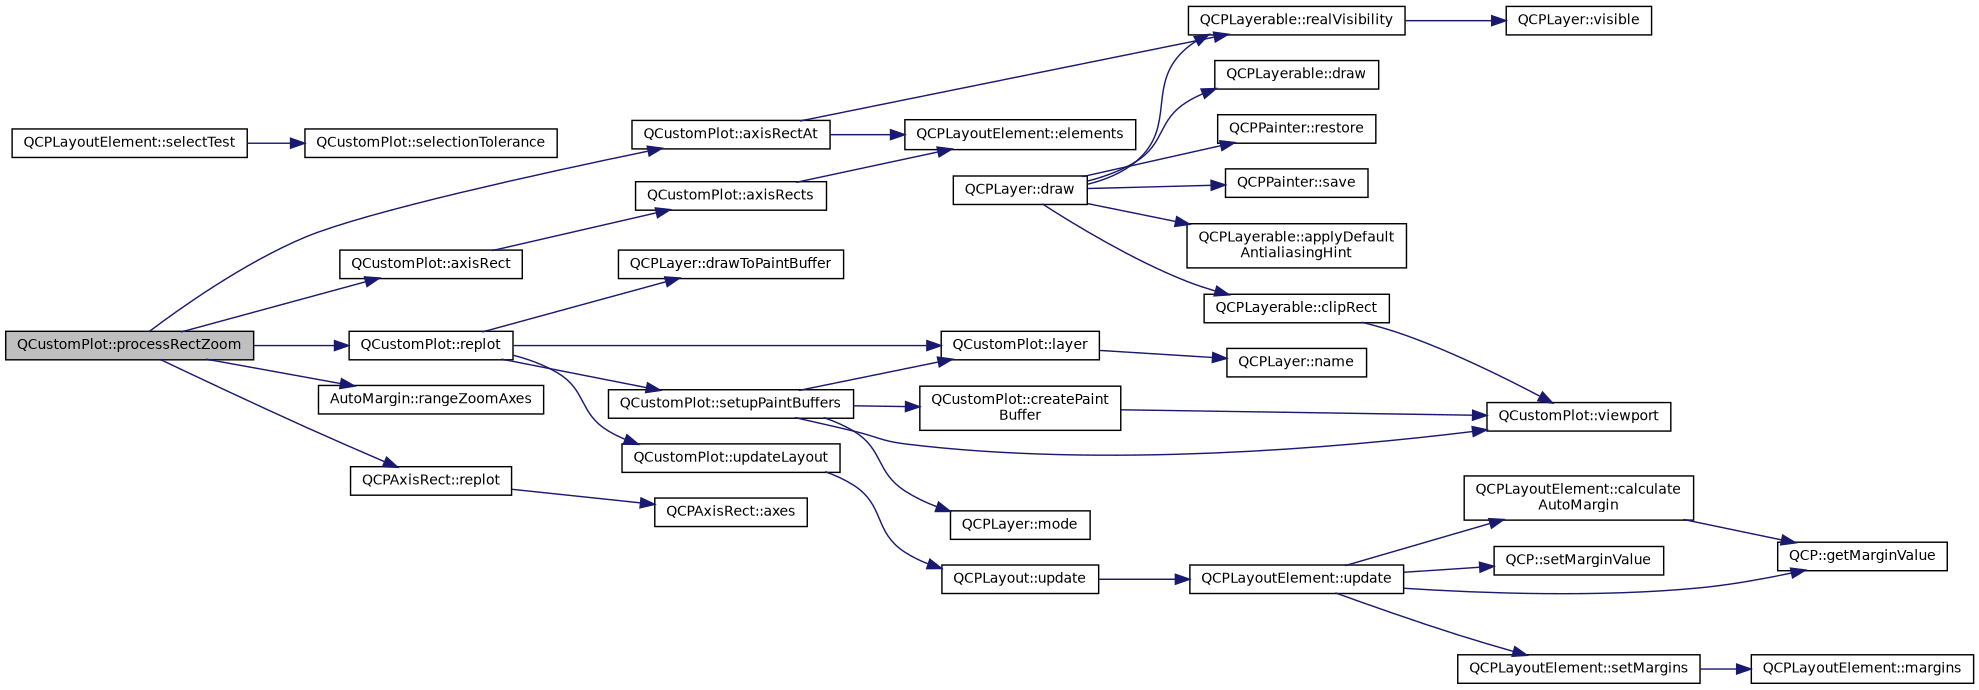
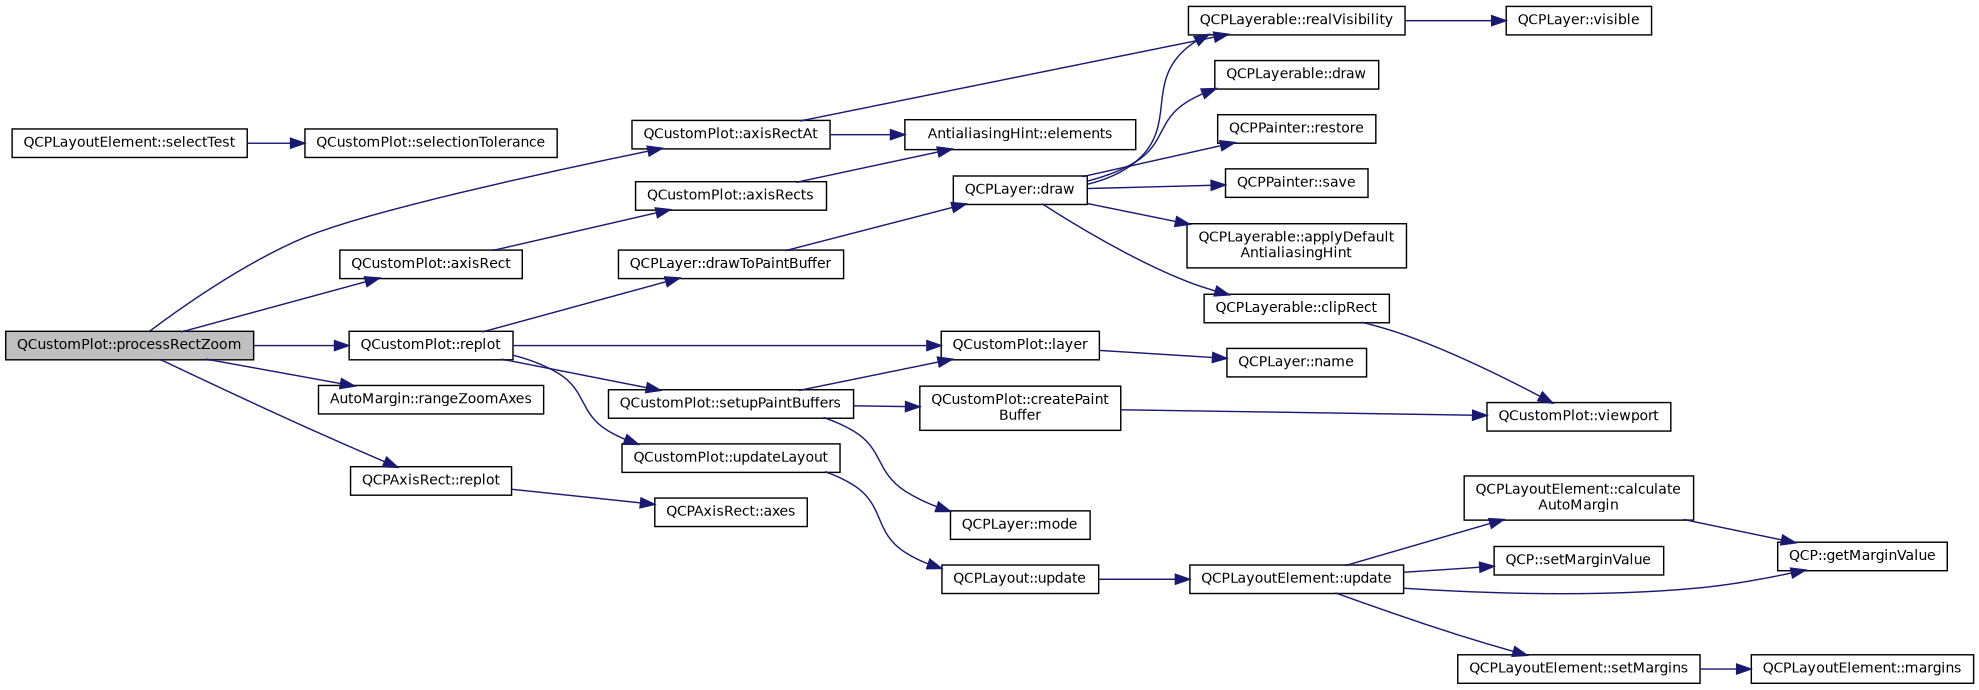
node "QCPLayoutElement::elements": label "QCPLayoutElement::elements" -> "AntialiasingHint::elements"
edge "QCPLayer::drawToPaintBuffer" -> "QCPLayer::draw": added
edge "QCustomPlot::setupPaintBuffers" -> "QCustomPlot::viewport": removed
